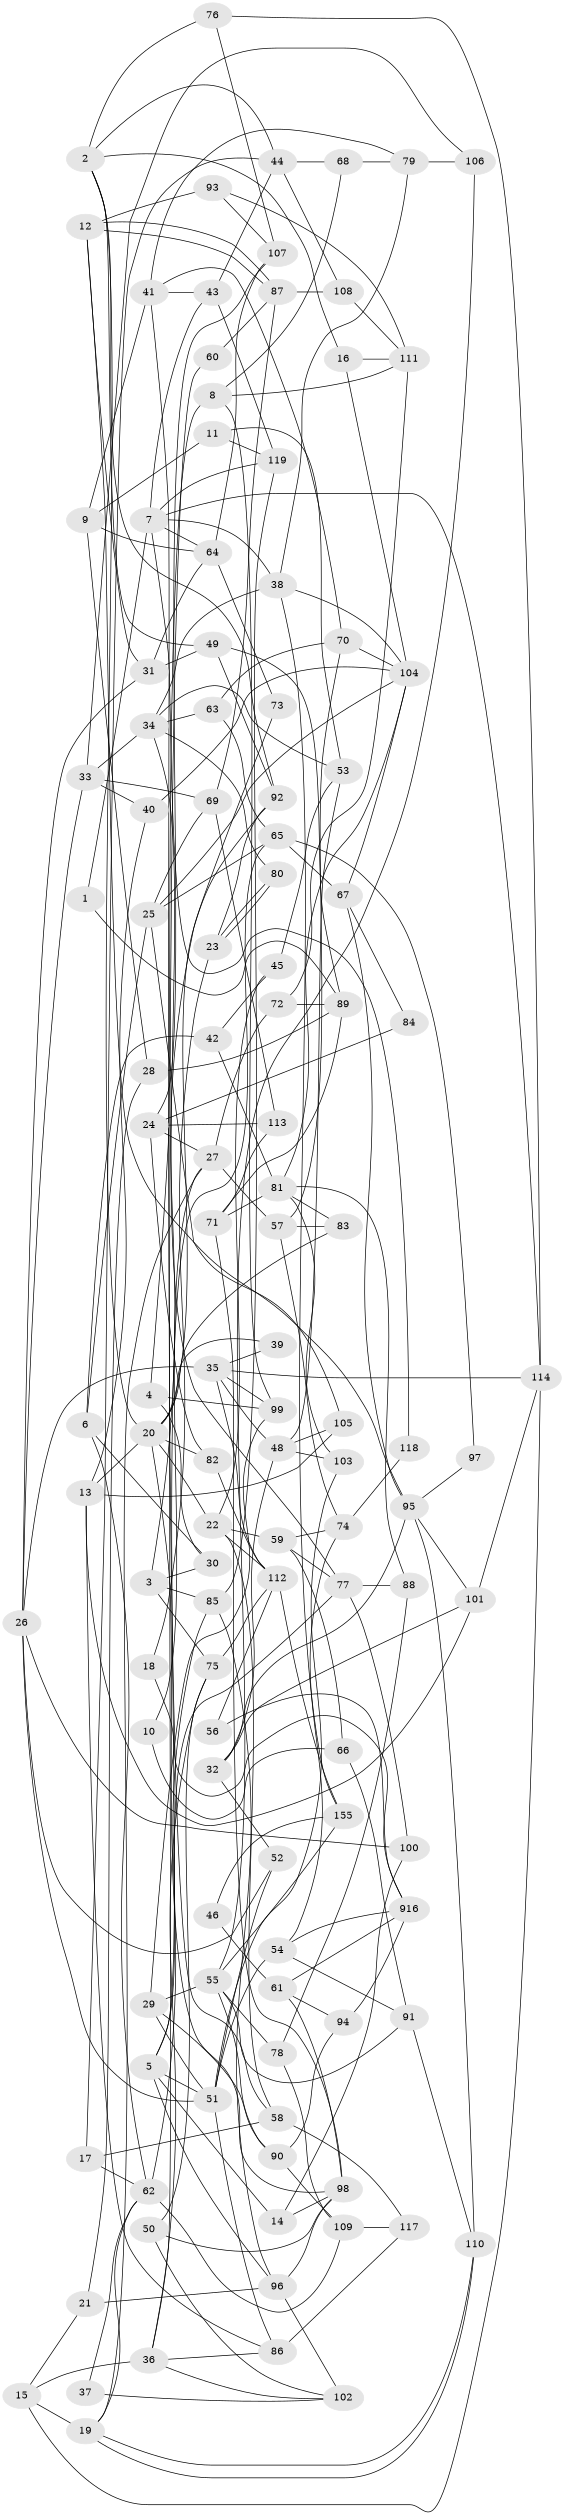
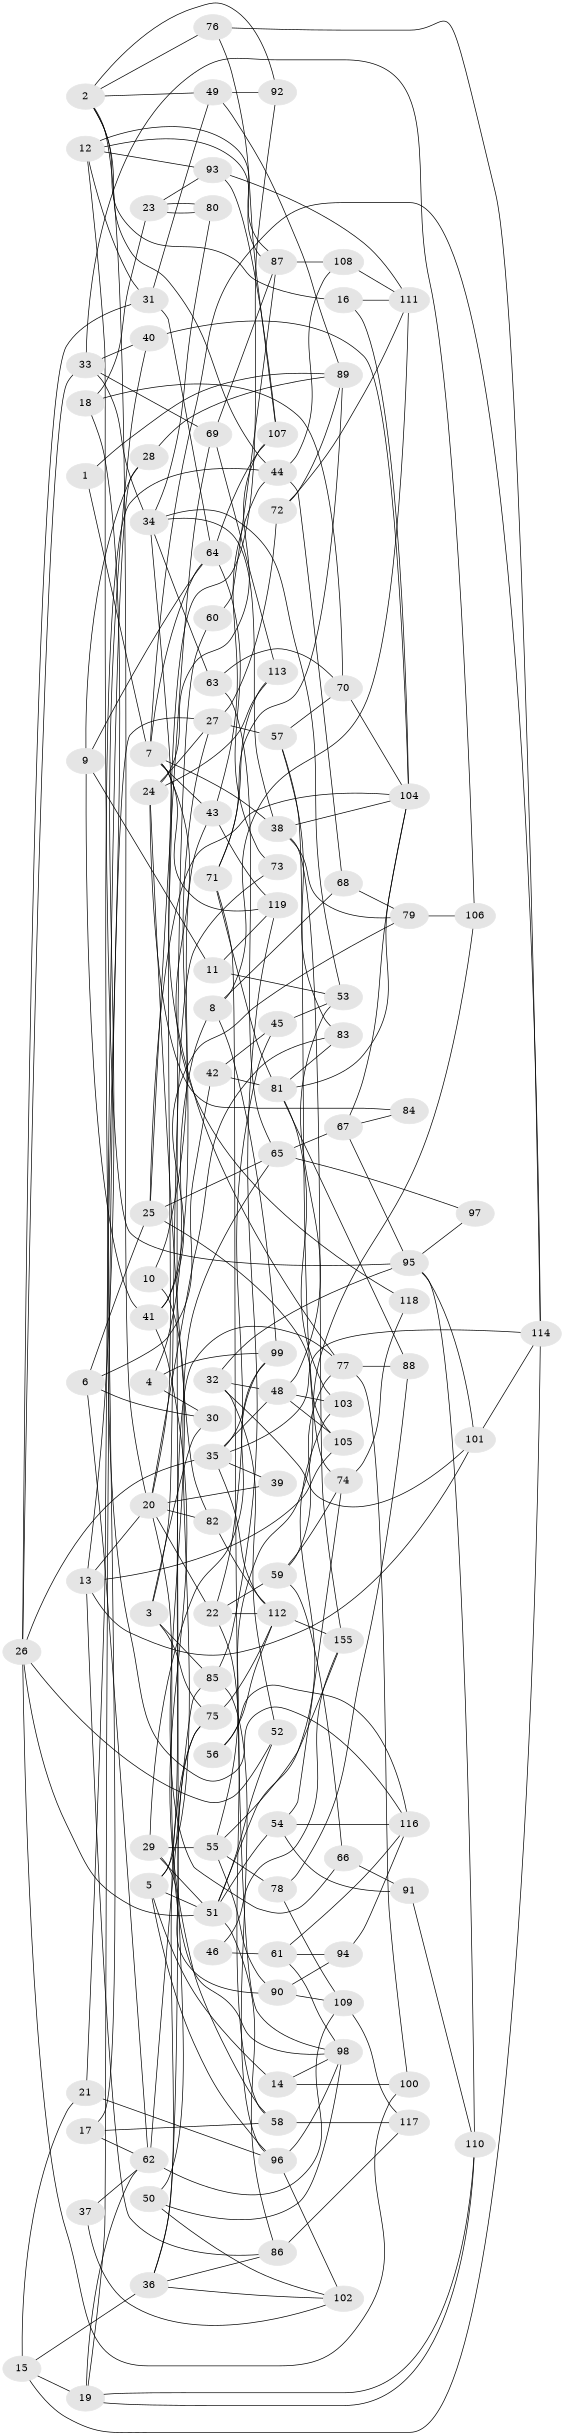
edge "41" -- "70": now "18" -- "70"
edge "92" -- "23": now "93" -- "23"
node "916": label "916" -> "116"
edge "55" -- "91": removed
